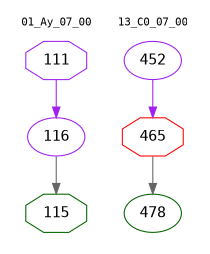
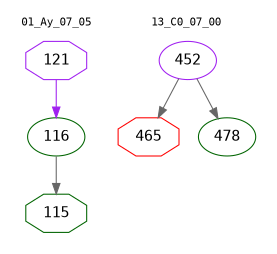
cluster "01_Ay_07_00": label "01_Ay_07_00" -> "01_Ay_07_05"
node "111": label "111" -> "121"
edge "452" -> "465": color purple -> gray40
node "116": color purple -> darkgreen
edge "465" -> "478": now "452" -> "478"
